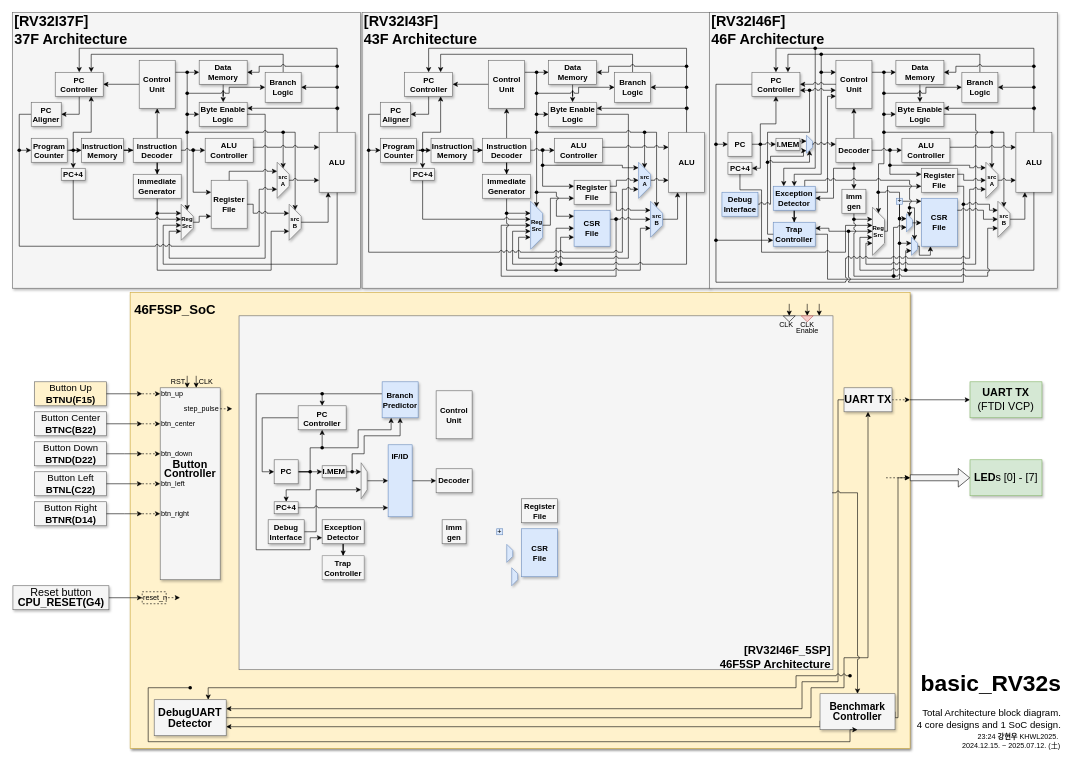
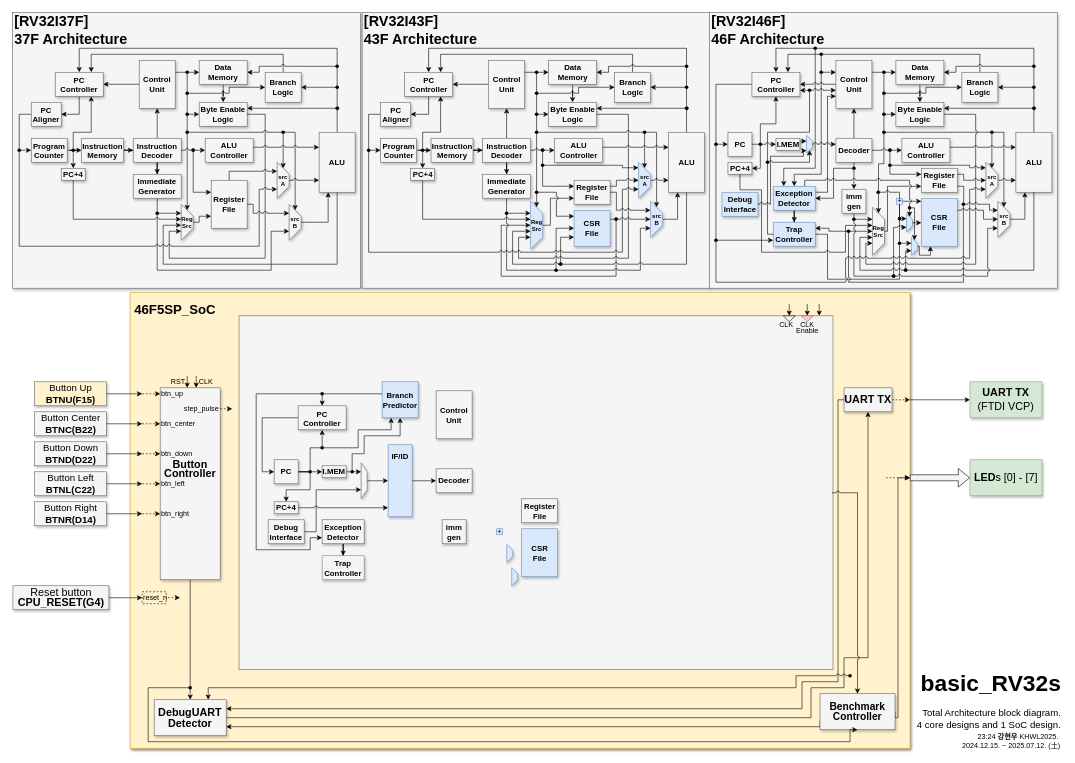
node "[RV32I46F_5SP] 46F5SP Architecture": removed
edge "Button Controller" -> "DebugUART Detector": added
